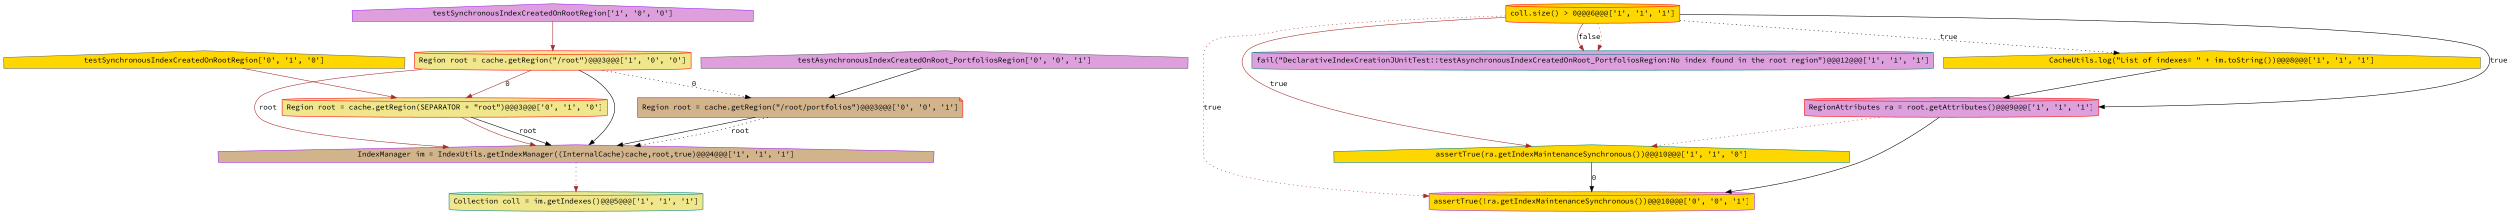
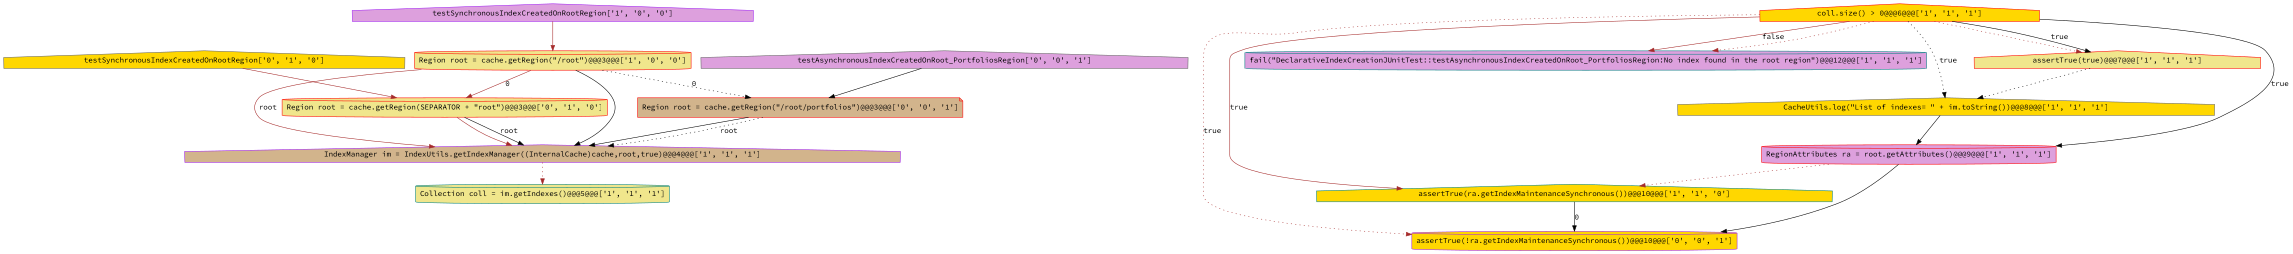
node "coll.size() > 0@@@6@@@['1', '1', '1']": shape cylinder -> house
node "assertTrue(true)@@@7@@@['1', '1', '1']": added
